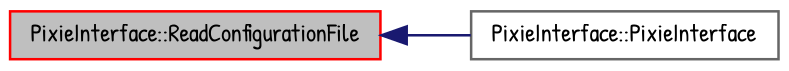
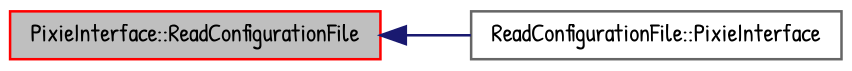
node "PixieInterface::PixieInterface": label "PixieInterface::PixieInterface" -> "ReadConfigurationFile::PixieInterface"
